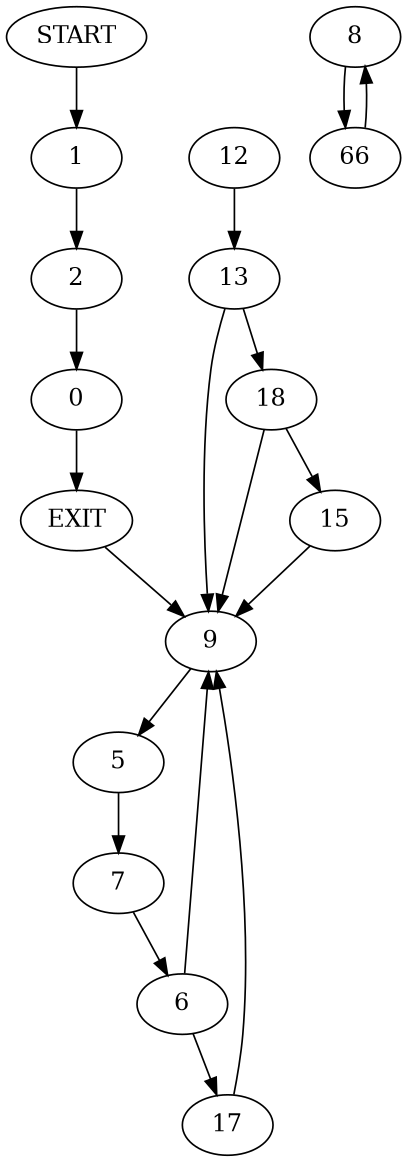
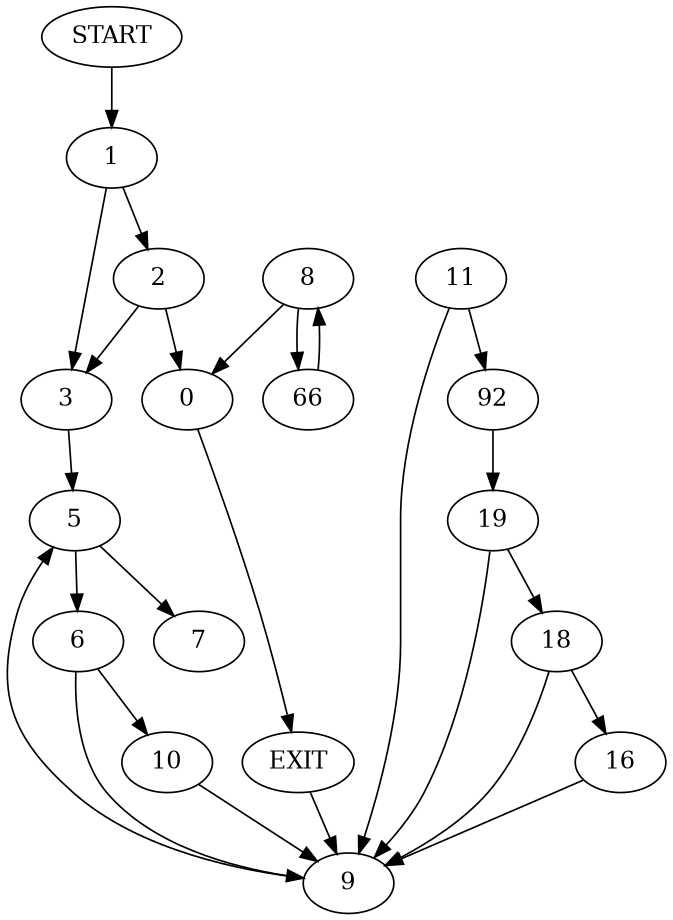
node "12": label "12" -> "92"
node "13": label "13" -> "19"
node "11": added
edge "8" -> "0": added
node "3": added
node "15": label "15" -> "16"
edge "7" -> "6": now "5" -> "6"
node "17": label "17" -> "10"
